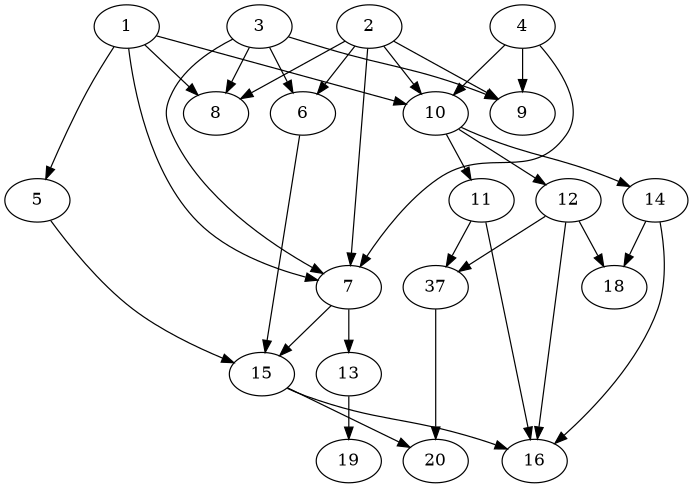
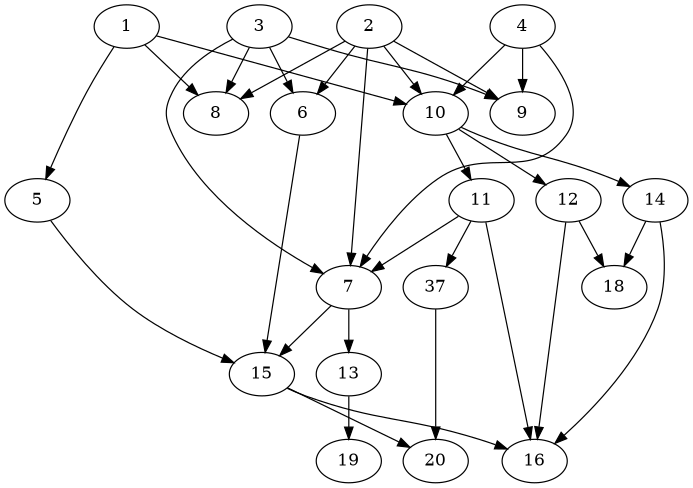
edge "1" -> "7": now "11" -> "7"
edge "12" -> "37": removed
